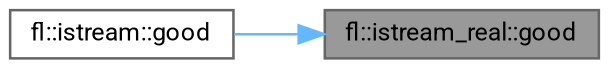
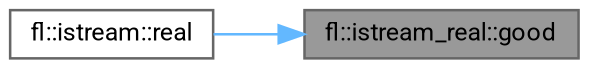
node "fl::istream::good": label "fl::istream::good" -> "fl::istream::real"
